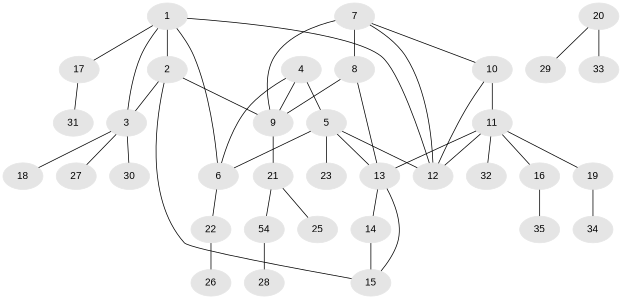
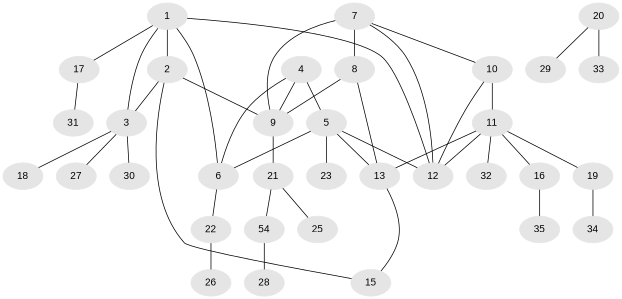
node "14": removed
